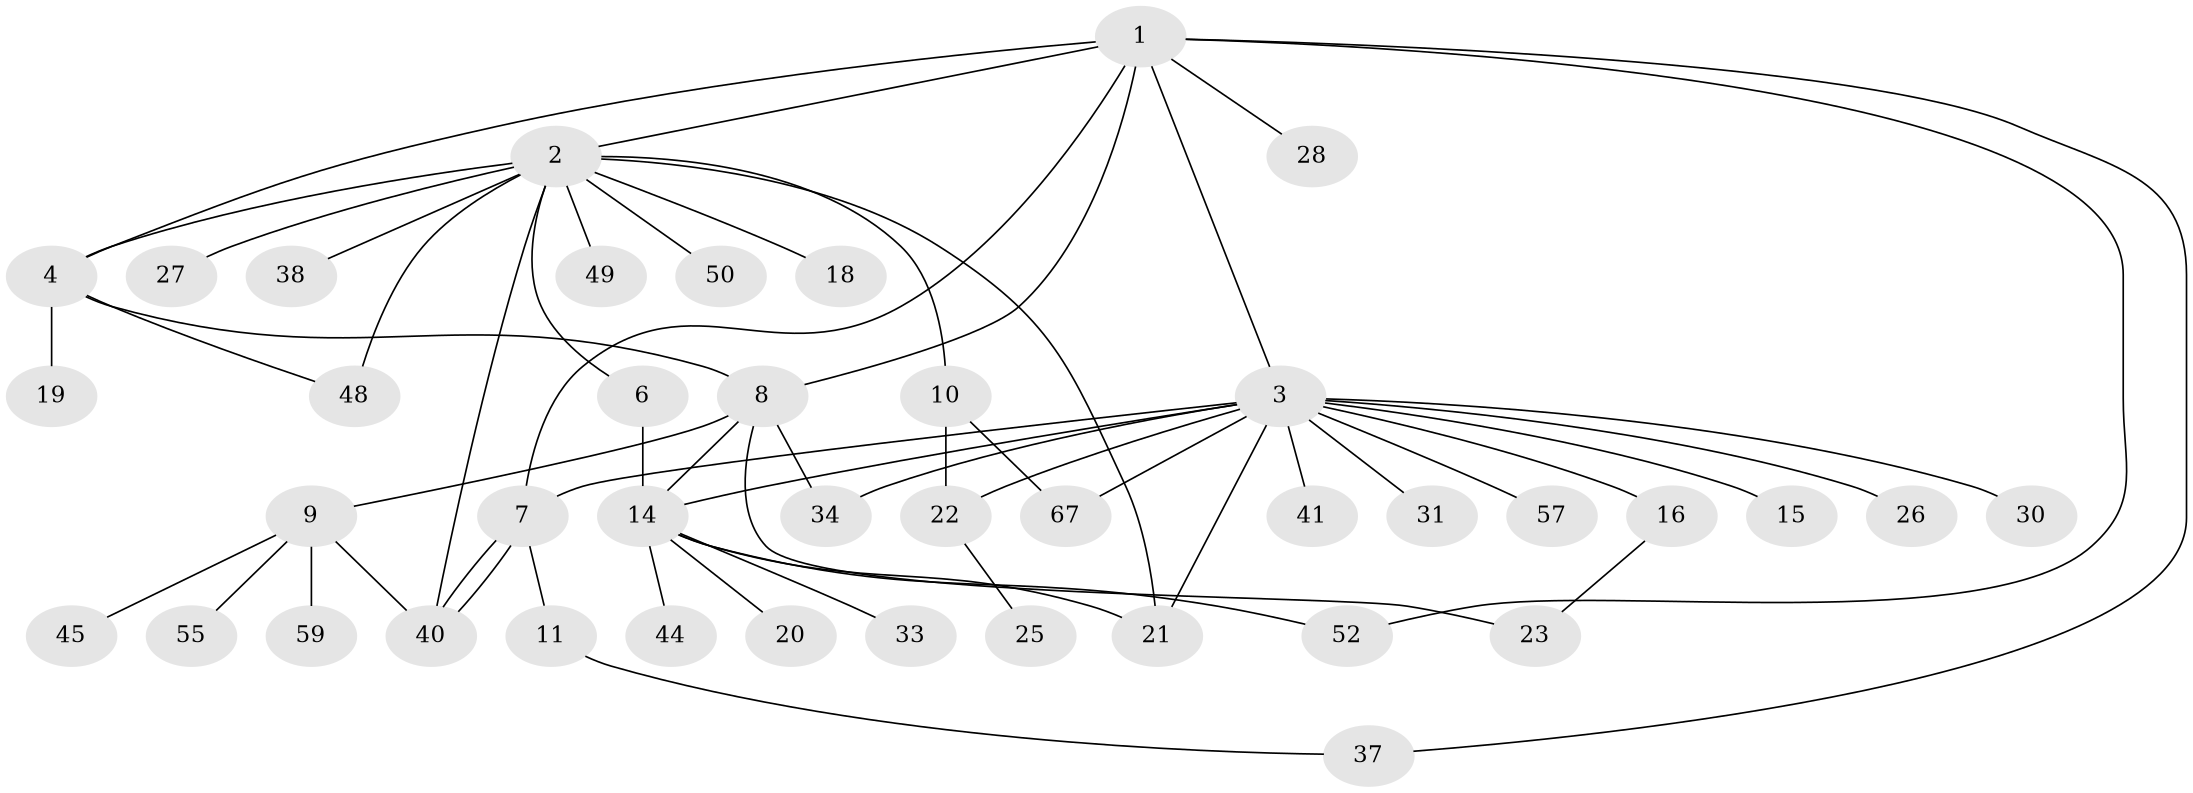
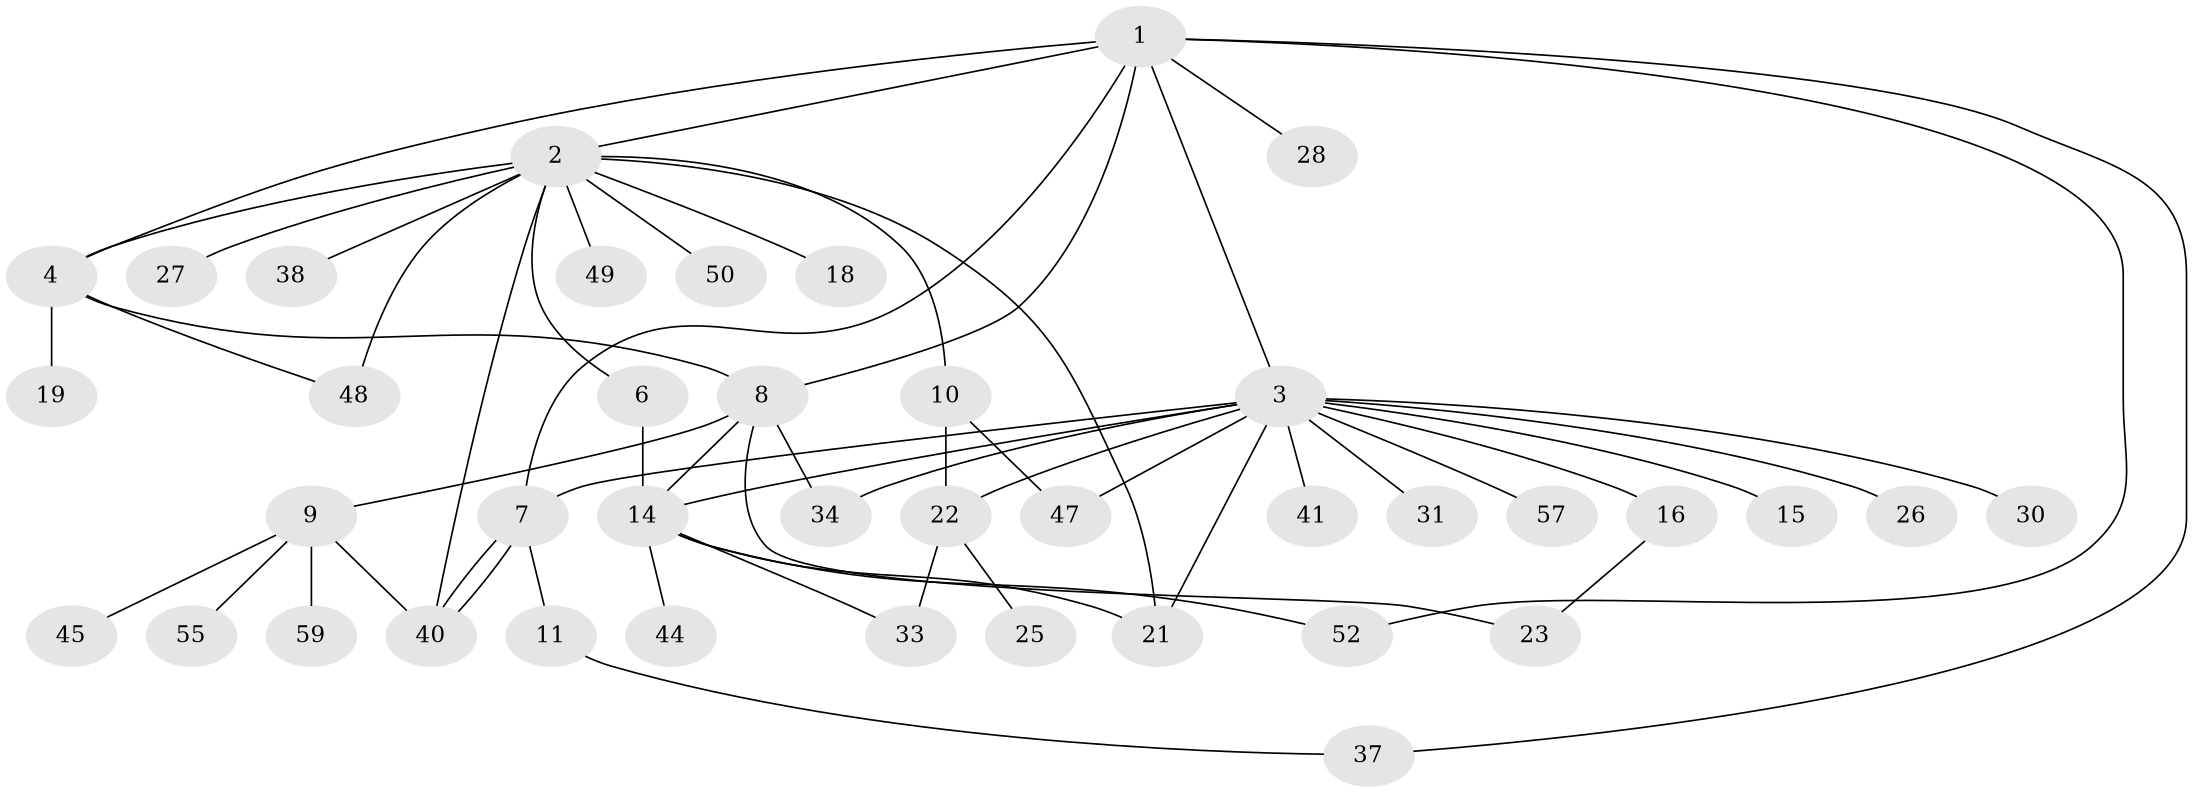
node "67": label "67" -> "47"
edge "22" -- "33": added
node "20": removed
